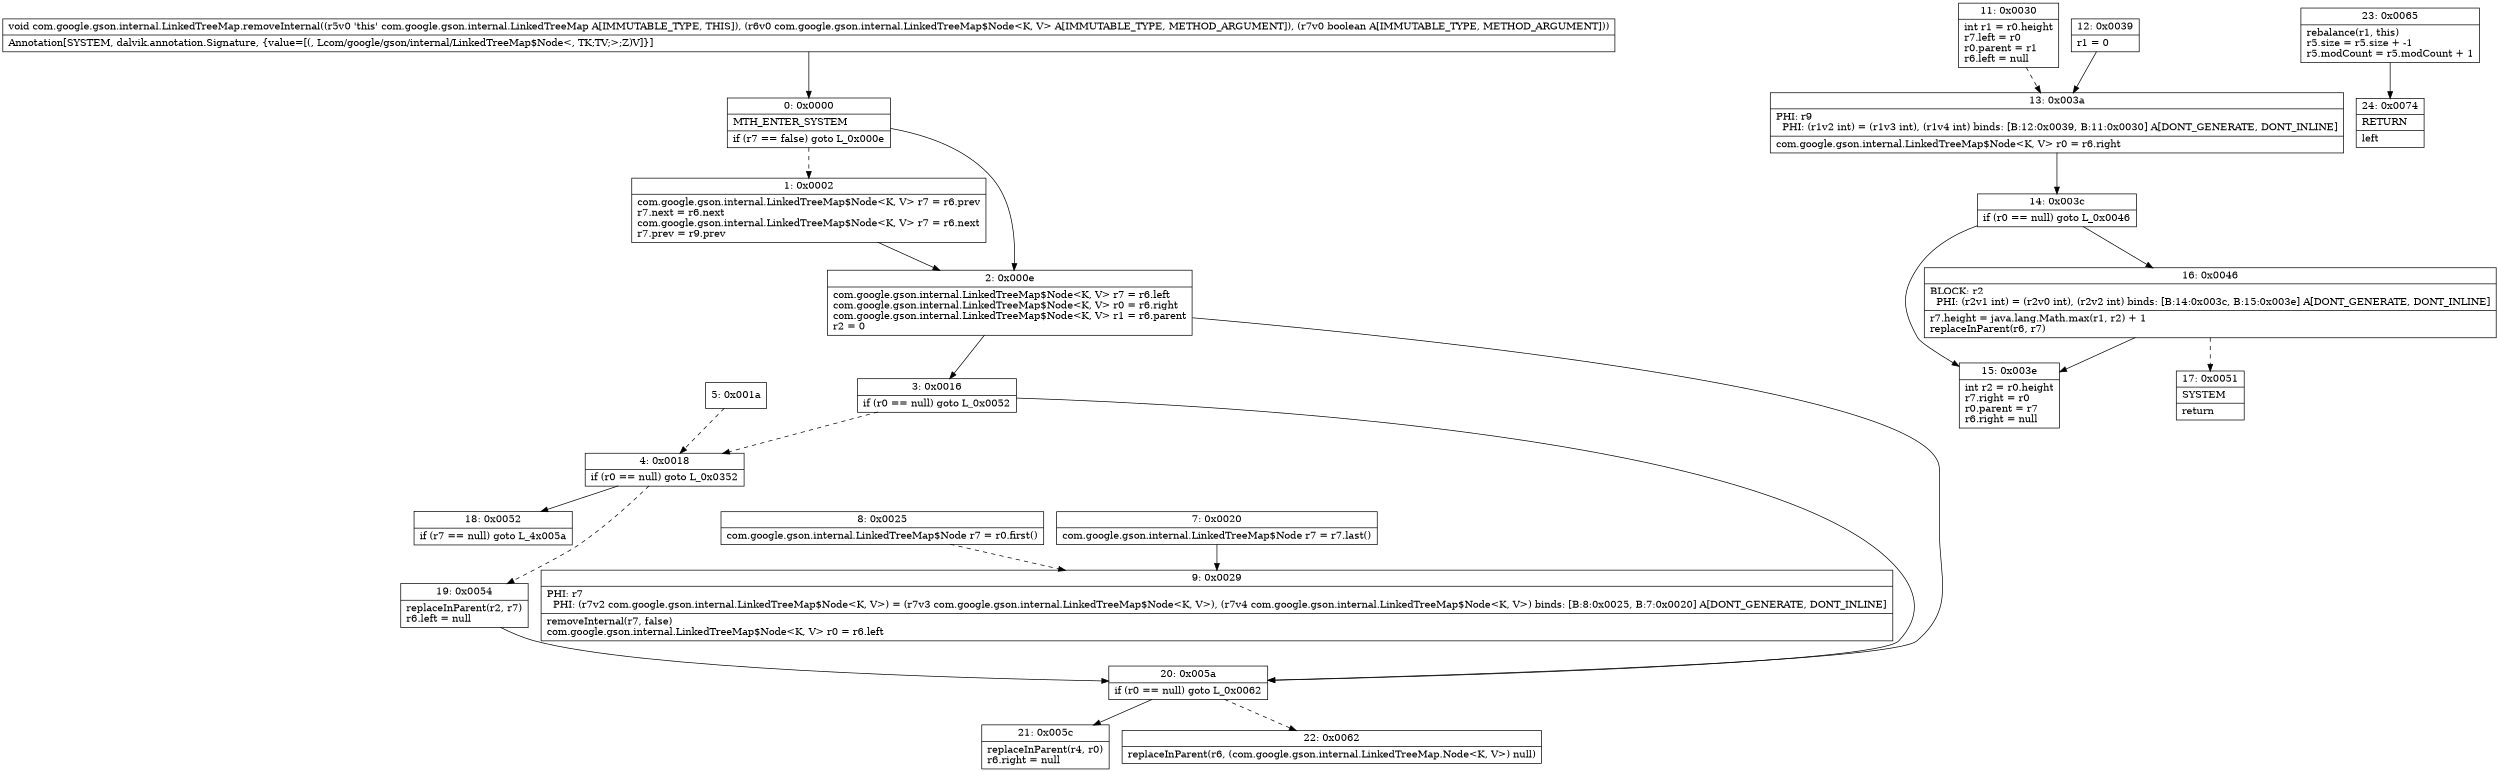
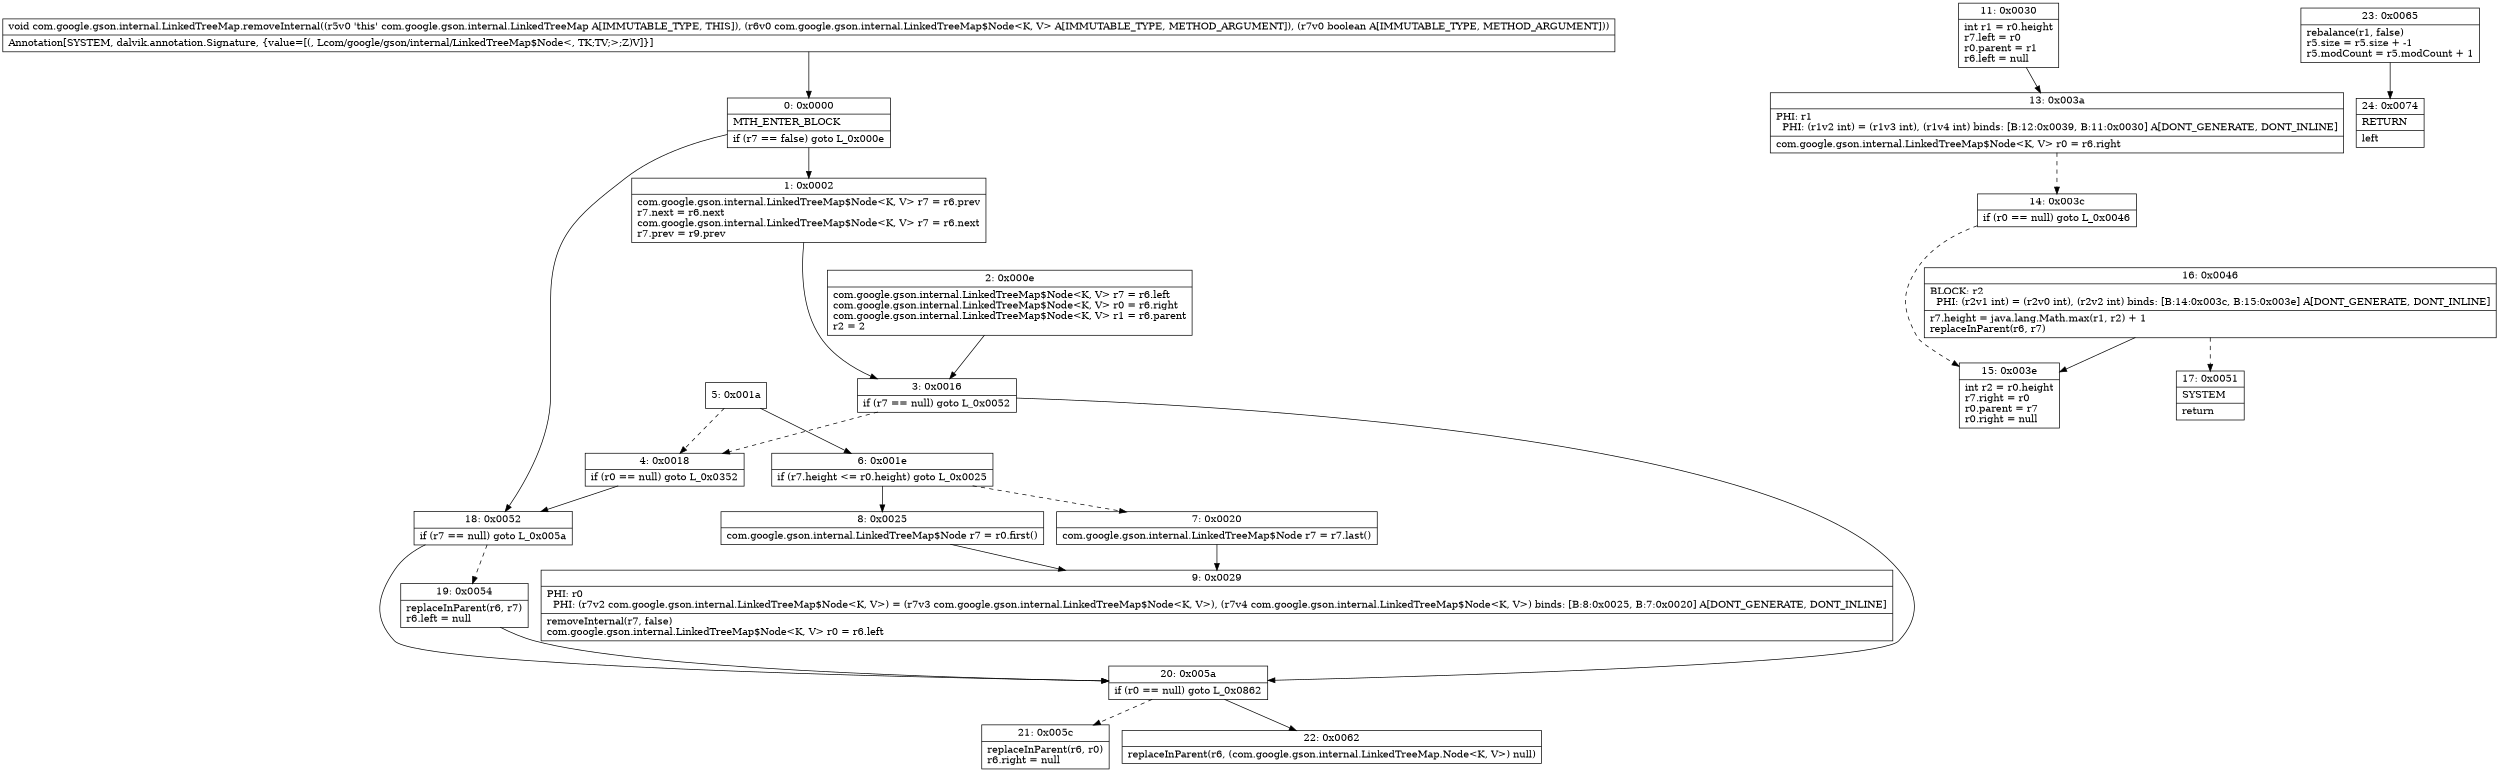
node "23: 0x0065": text "rebalance(r1, this)" -> "rebalance(r1, false)"
node "12: 0x0039": removed
edge "11: 0x0030" -> "13: 0x003a": style dashed -> solid
node "13: 0x003a": text "PHI: r9" -> "PHI: r1"
node "0: 0x0000": text "MTH_ENTER_SYSTEM" -> "MTH_ENTER_BLOCK"
edge "0: 0x0000" -> "1: 0x0002": style dashed -> solid
edge "0: 0x0000" -> "2: 0x000e": now "0: 0x0000" -> "18: 0x0052"
edge "13: 0x003a" -> "14: 0x003c": style solid -> dashed
edge "14: 0x003c" -> "16: 0x0046": removed
edge "1: 0x0002" -> "2: 0x000e": now "1: 0x0002" -> "3: 0x0016"
edge "14: 0x003c" -> "15: 0x003e": style solid -> dashed
node "2: 0x000e": text "r2 = 0" -> "r2 = 2"
node "3: 0x0016": text "if (r0 == null) goto L_0x0052" -> "if (r7 == null) goto L_0x0052"
node "15: 0x003e": text "r6.right = null" -> "r0.right = null"
node "6: 0x001e": added
edge "2: 0x000e" -> "20: 0x005a": now "18: 0x0052" -> "20: 0x005a"
node "18: 0x0052": text "if (r7 == null) goto L_4x005a" -> "if (r7 == null) goto L_0x005a"
edge "4: 0x0018" -> "19: 0x0054": now "18: 0x0052" -> "19: 0x0054"
edge "8: 0x0025" -> "9: 0x0029": style dashed -> solid
node "9: 0x0029": text "PHI: r7" -> "PHI: r0"
node "19: 0x0054": text "replaceInParent(r2, r7)" -> "replaceInParent(r6, r7)"
node "20: 0x005a": text "if (r0 == null) goto L_0x0062" -> "if (r0 == null) goto L_0x0862"
edge "20: 0x005a" -> "21: 0x005c": style solid -> dashed
edge "20: 0x005a" -> "22: 0x0062": style dashed -> solid
node "21: 0x005c": text "replaceInParent(r4, r0)" -> "replaceInParent(r6, r0)"
